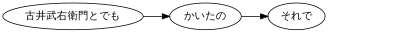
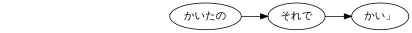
node "古井武右衛門とでも": removed
node "かい」": added
